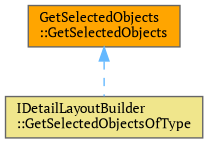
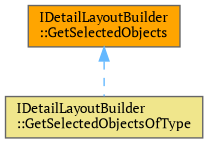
node "GetSelectedObjects ::GetSelectedObjects": label "GetSelectedObjects ::GetSelectedObjects" -> "IDetailLayoutBuilder ::GetSelectedObjects"
